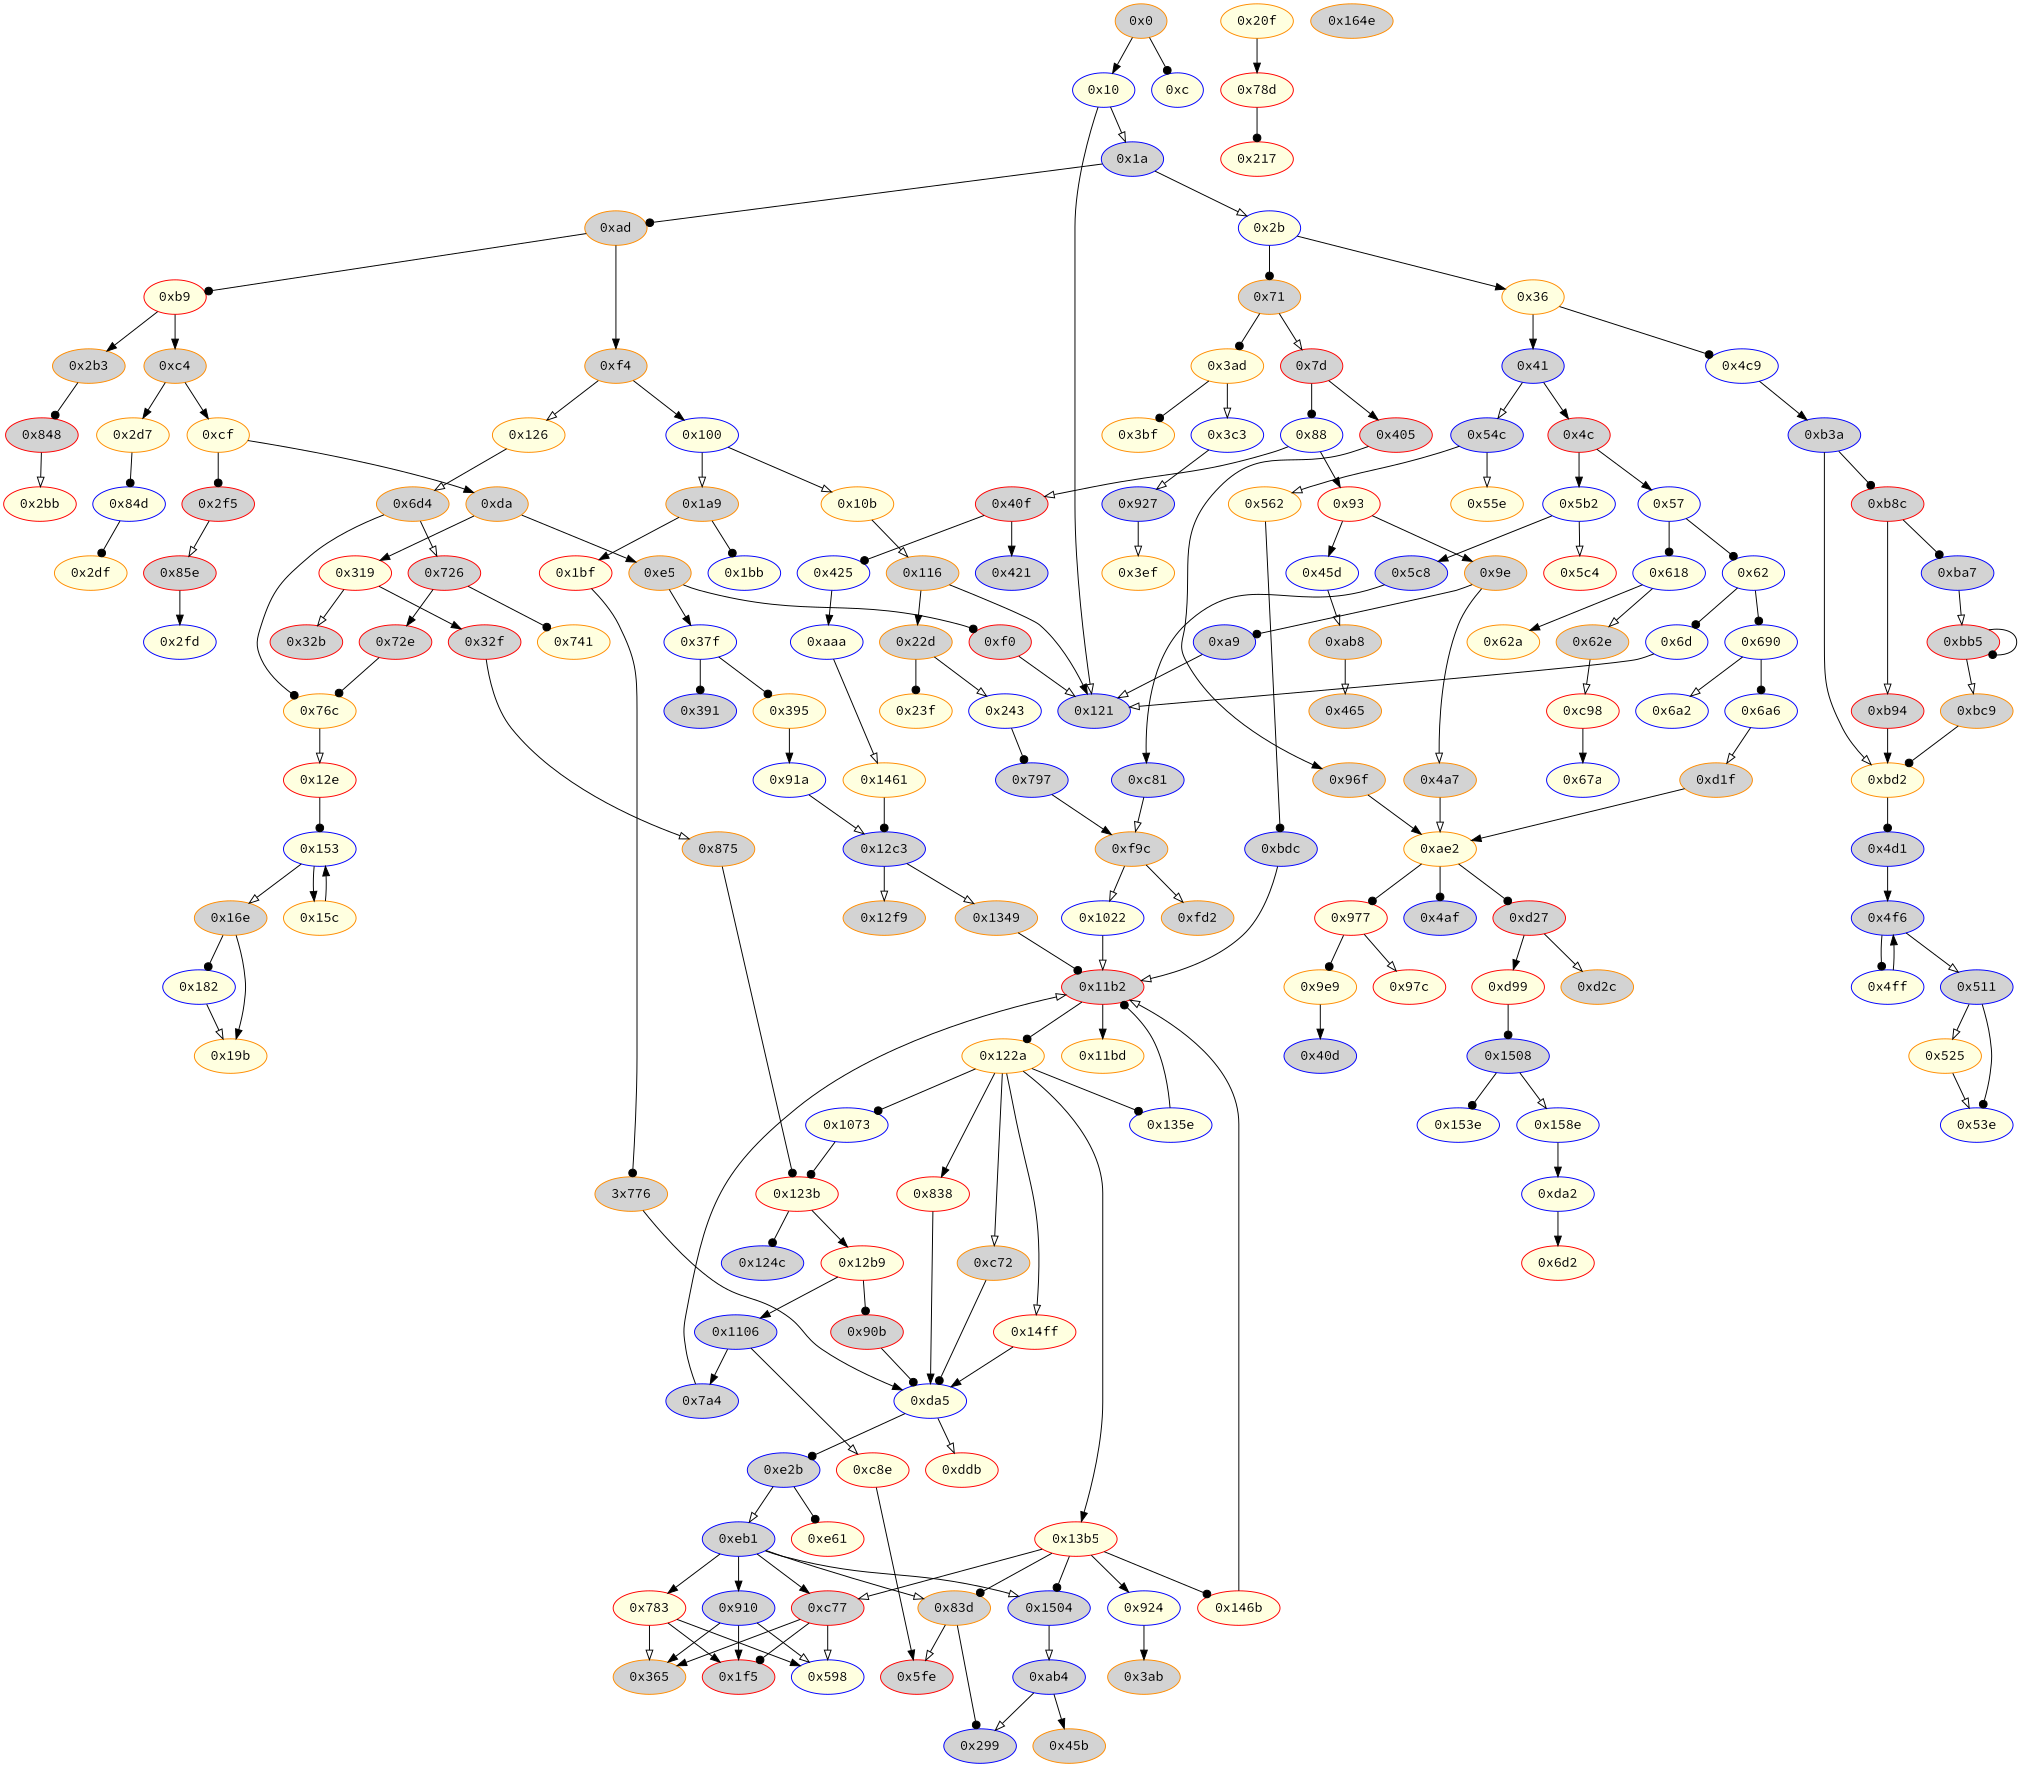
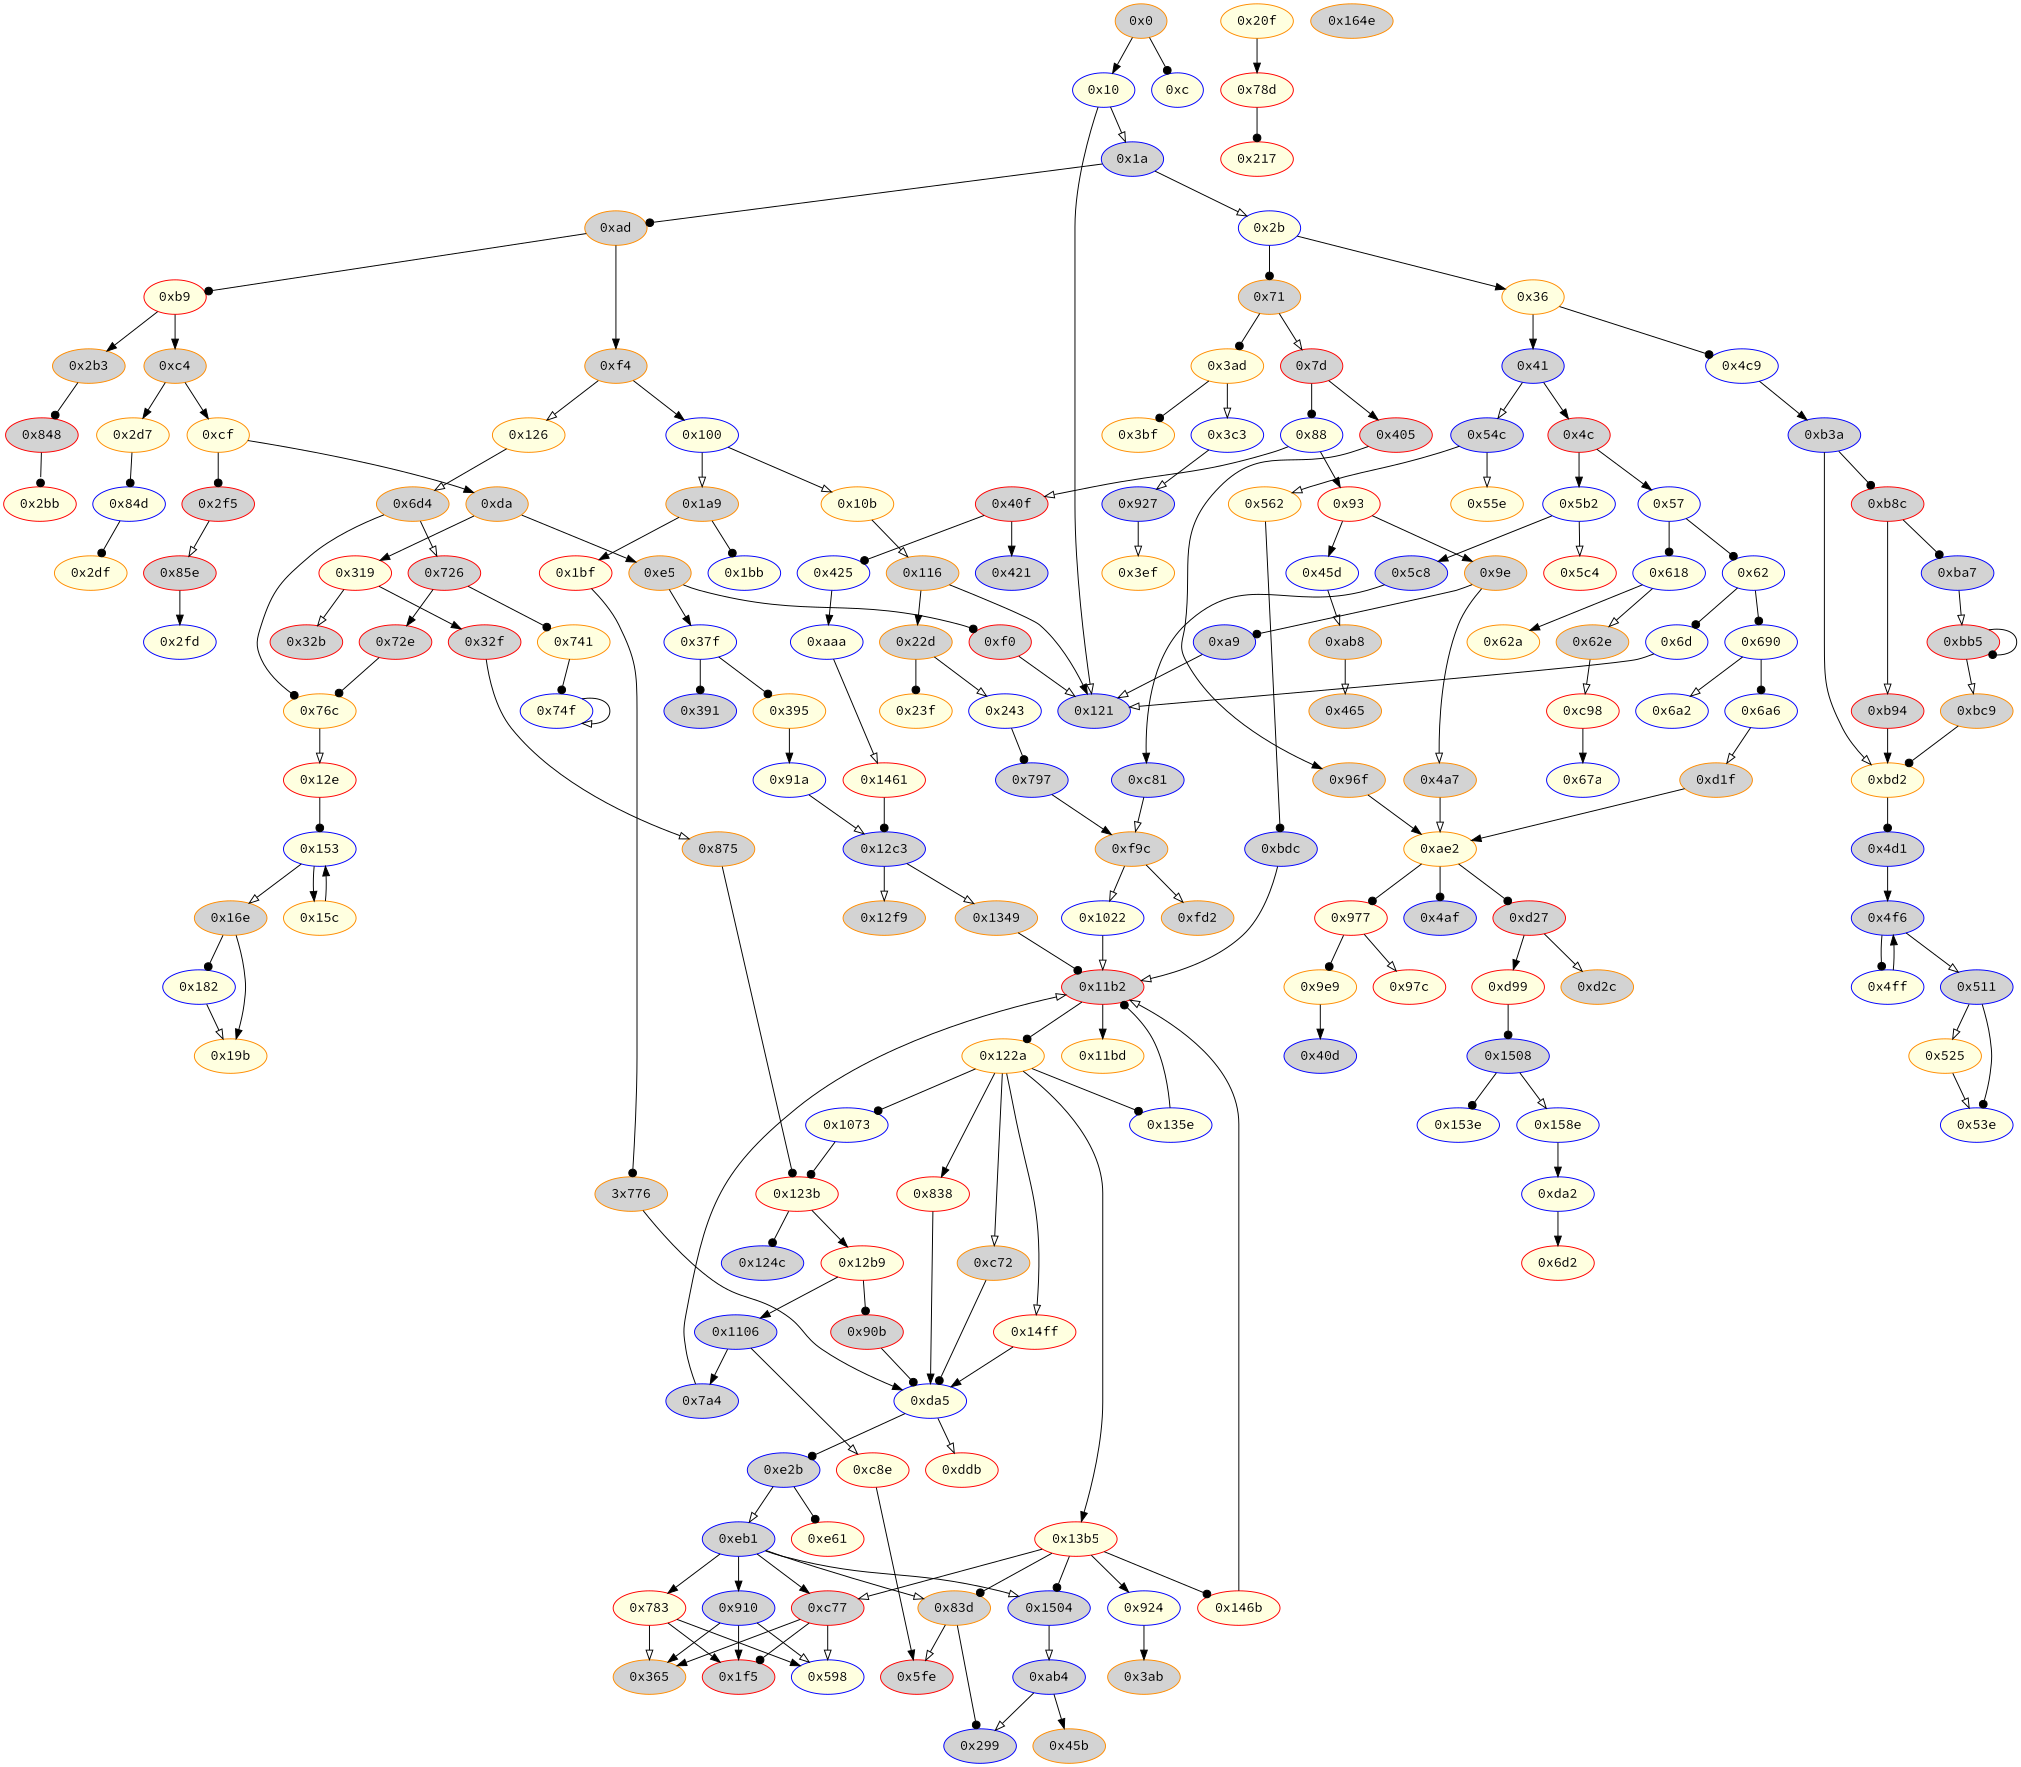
edge "0x848" -> "0x2bb": arrowhead onormal -> dot
node "0x74f": added
node "0x1461": color darkorange -> red
